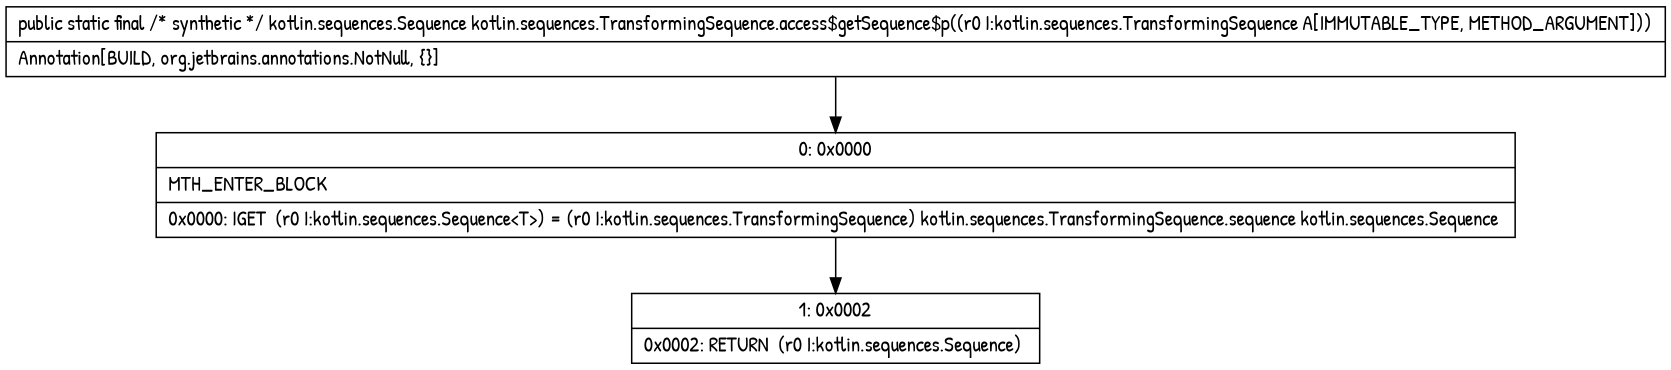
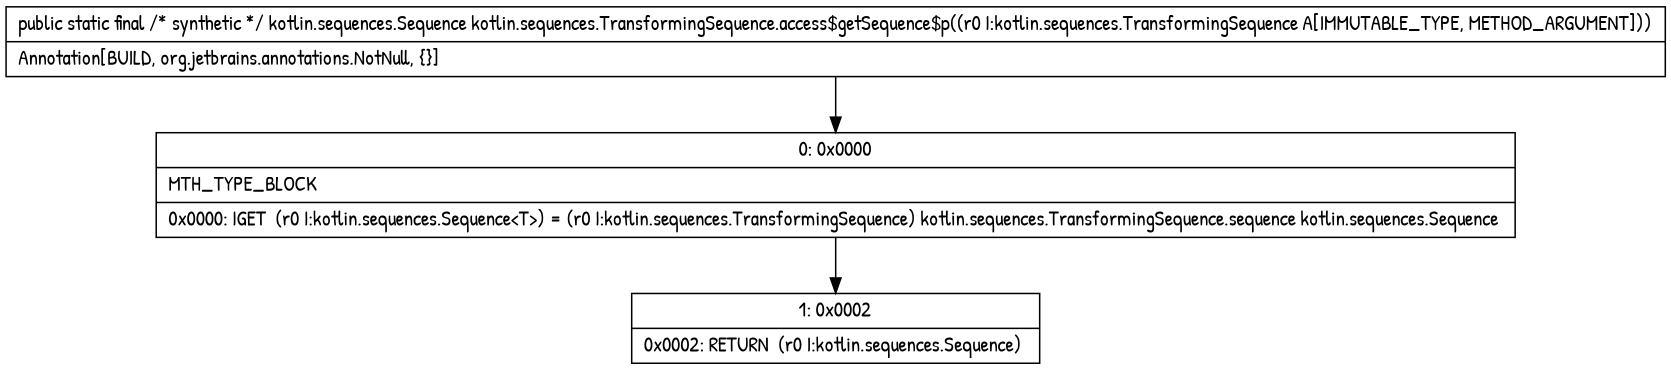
node "0: 0x0000": text "MTH_ENTER_BLOCK" -> "MTH_TYPE_BLOCK"
